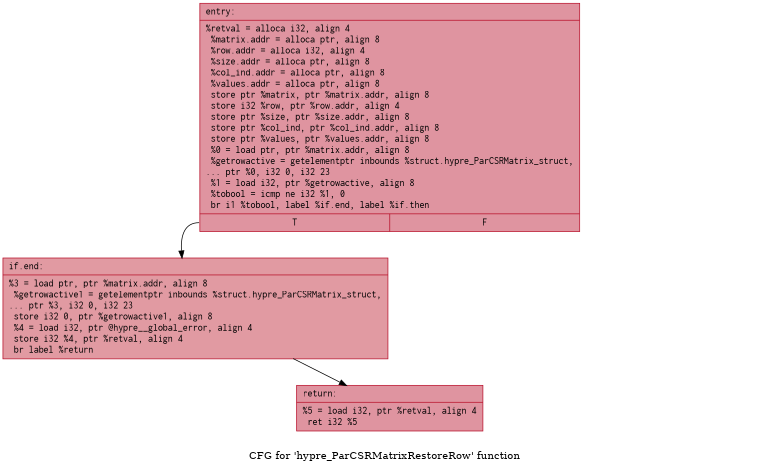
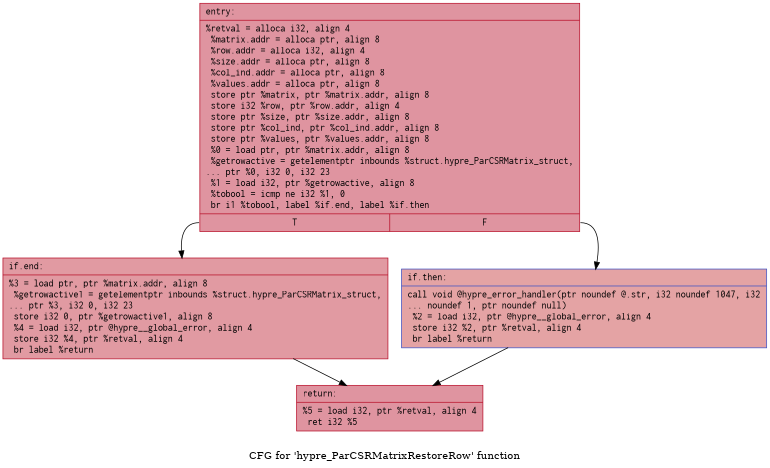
node "if.then:": added
